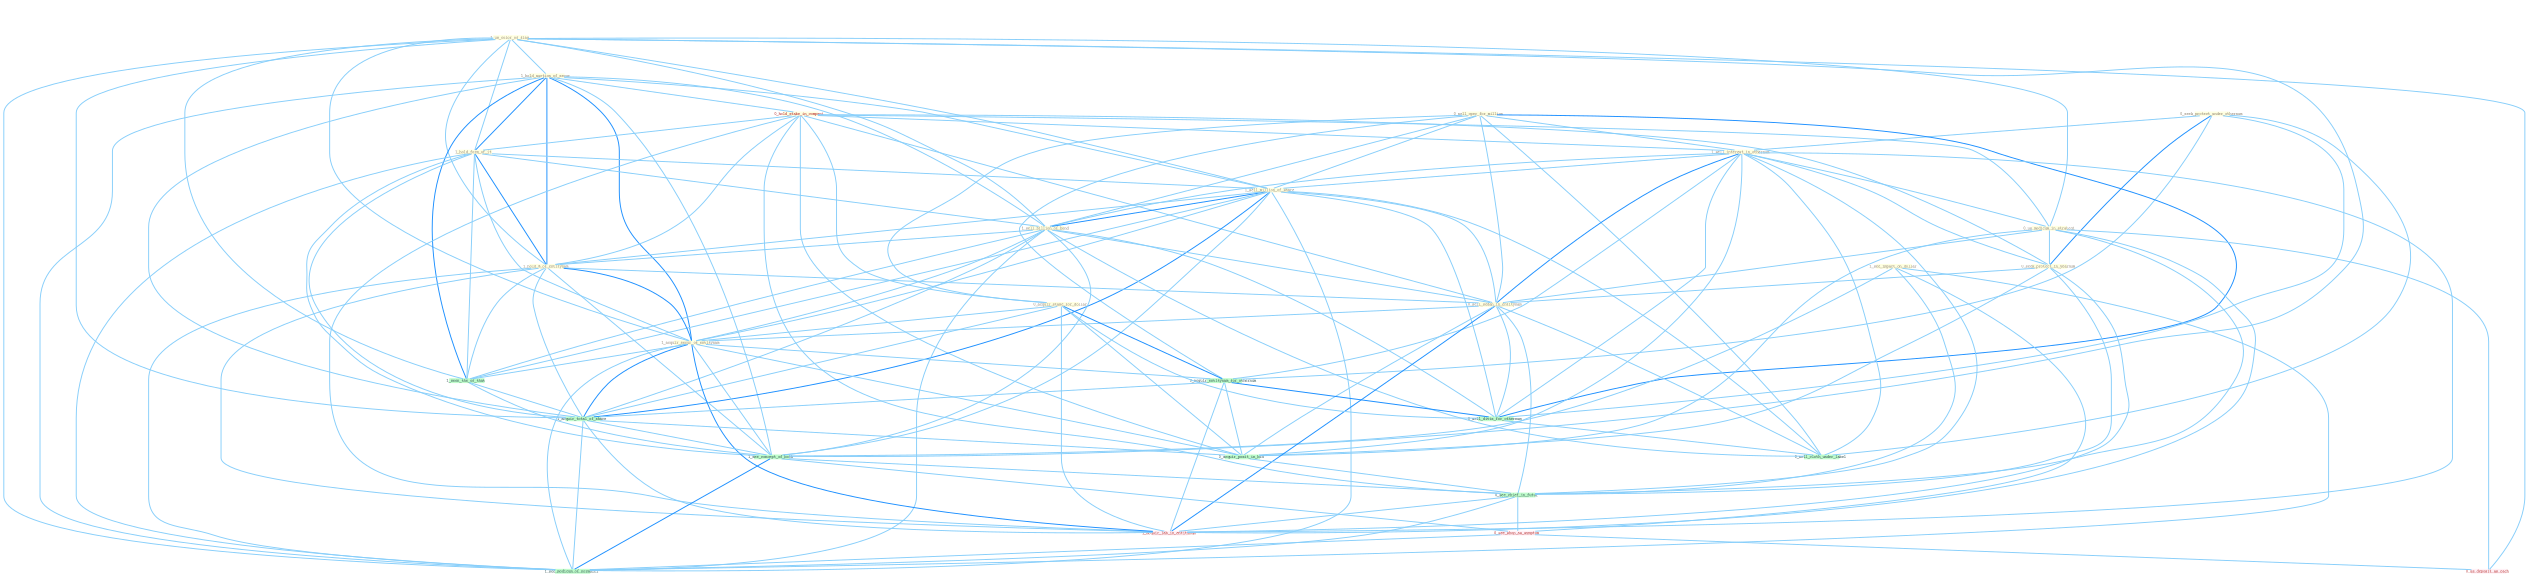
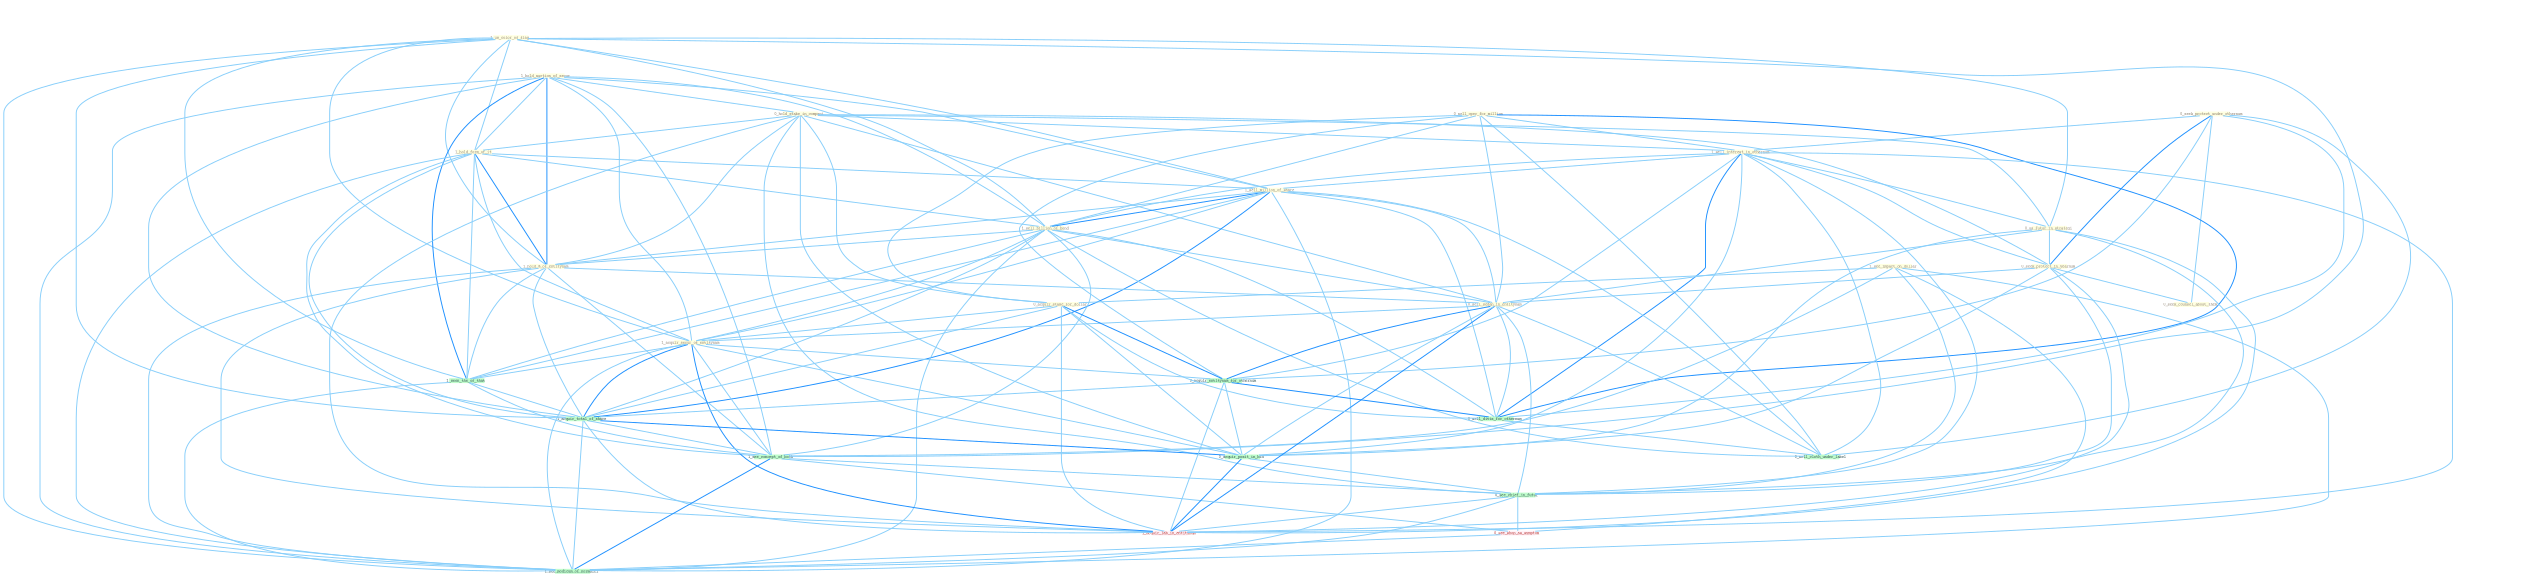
edge "1_us_color_of_flag" -- "1_hold_auction_of_secur": removed
edge "1_hold_auction_of_secur" -- "1_hold_form_of_it": color #1e90ff -> #87cefa
node "0_hold_stake_in_compani": fontcolor #b22222 -> #8b7d6b
edge "0_sell_oper_for_million" -- "1_sell_million_of_share": removed
edge "1_hold_auction_of_secur" -- "1_acquir_secur_of_entitynam": color #1e90ff -> #87cefa
edge "1_sell_interest_in_othernum" -- "0_sell_sedan_in_entitynam": now "0_acquir_entitynam_for_othernum" -- "0_sell_sedan_in_entitynam"
node "0_us_modicum_in_strategi": label "0_us_modicum_in_strategi" -> "0_us_futur_in_strategi"
edge "1_see_impact_on_dollar" -- "0_acquir_stake_for_dollar": added
edge "1_hold_%_of_entitynam" -- "1_acquir_secur_of_entitynam": removed
node "0_seek_counsel_about_them": added
edge "1_sell_interest_in_othernum" -- "0_sell_divis_for_othernum": color #87cefa -> #1e90ff
edge "1_sell_million_of_share" -- "1_see_concept_of_both": removed
edge "1_acquir_total_of_share" -- "0_acquir_posit_in_bid": color #87cefa -> #1e90ff
edge "0_acquir_posit_in_bid" -- "1_acquir_lab_in_entitynam": added
edge "1_seen_the_of_that" -- "1_see_modicum_of_normalci": added
node "0_us_deposit_as_cach": removed
